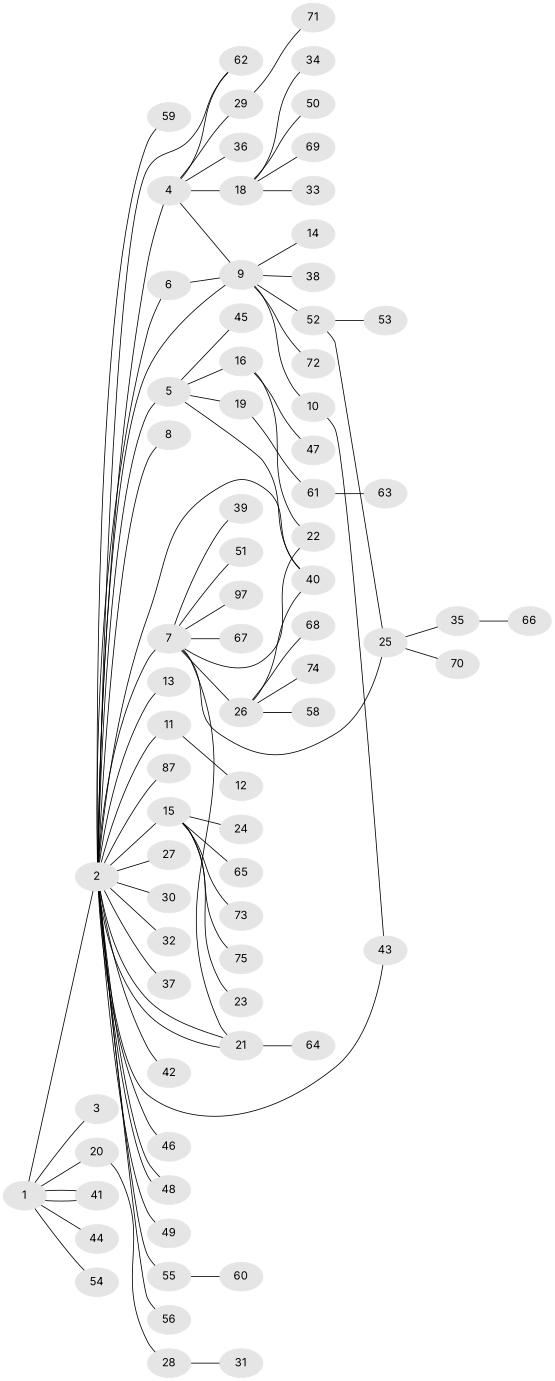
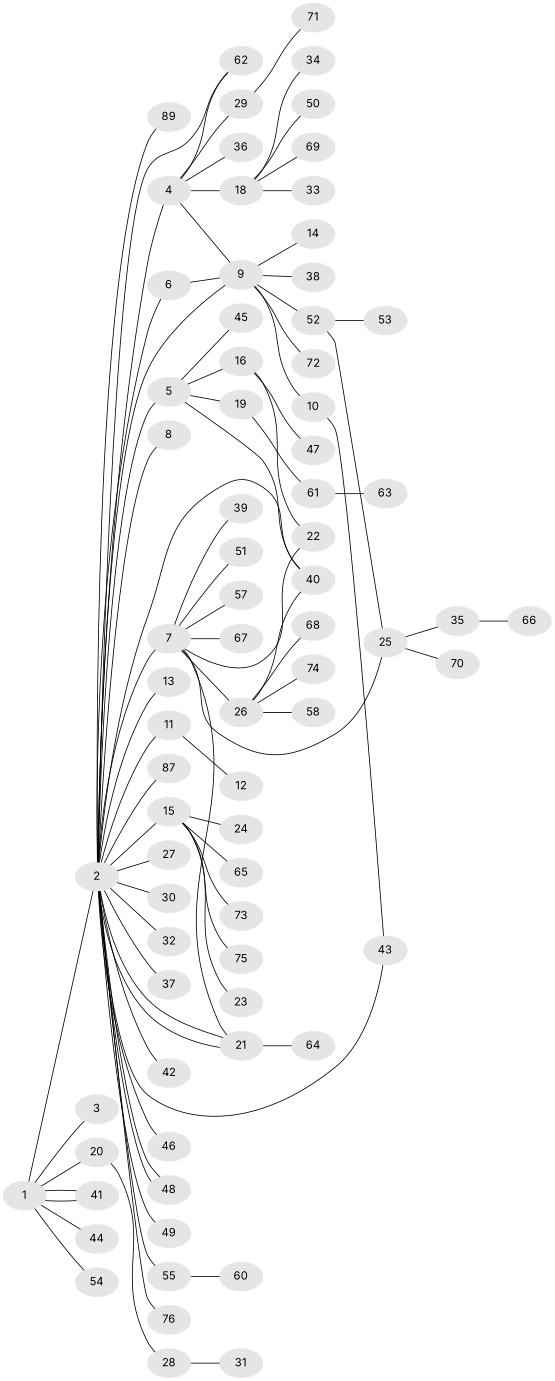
node "59": label "59" -> "89"
node "97": label "97" -> "57"
node "56": label "56" -> "76"
